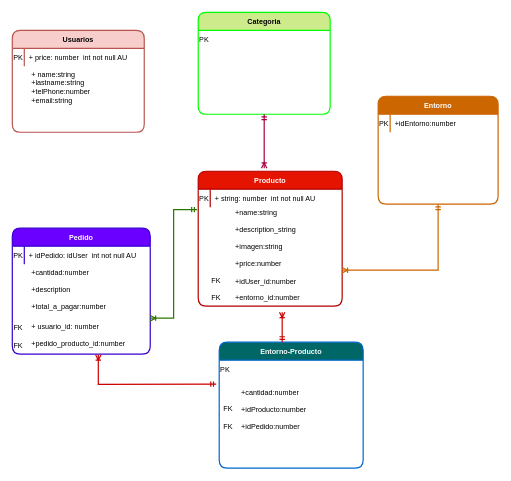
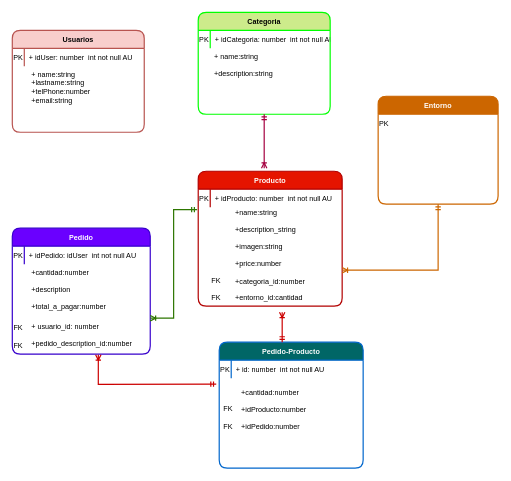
node "+ idCategoria: number int not null AU": added
node "+ price: number int not null AU": label "+ price: number int not null AU" -> "+ idUser: number int not null AU"
node "+ name:string +description:string": added
node "+idEntorno:number": removed
node "+ string: number int not null AU": label "+ string: number int not null AU" -> "+ idProducto: number int not null AU"
node "+idUser_id:number": label "+idUser_id:number" -> "+categoria_id:number"
node "+entorno_id:number": label "+entorno_id:number" -> "+entorno_id:cantidad"
node "+ usuario_id: number +pedido_producto_id:number": label "+ usuario_id: number +pedido_producto_id:number" -> "+ usuario_id: number +pedido_description_id:number"
node "Entorno-Producto": label "Entorno-Producto" -> "Pedido-Producto"
node "+ id: number int not null AU": added
